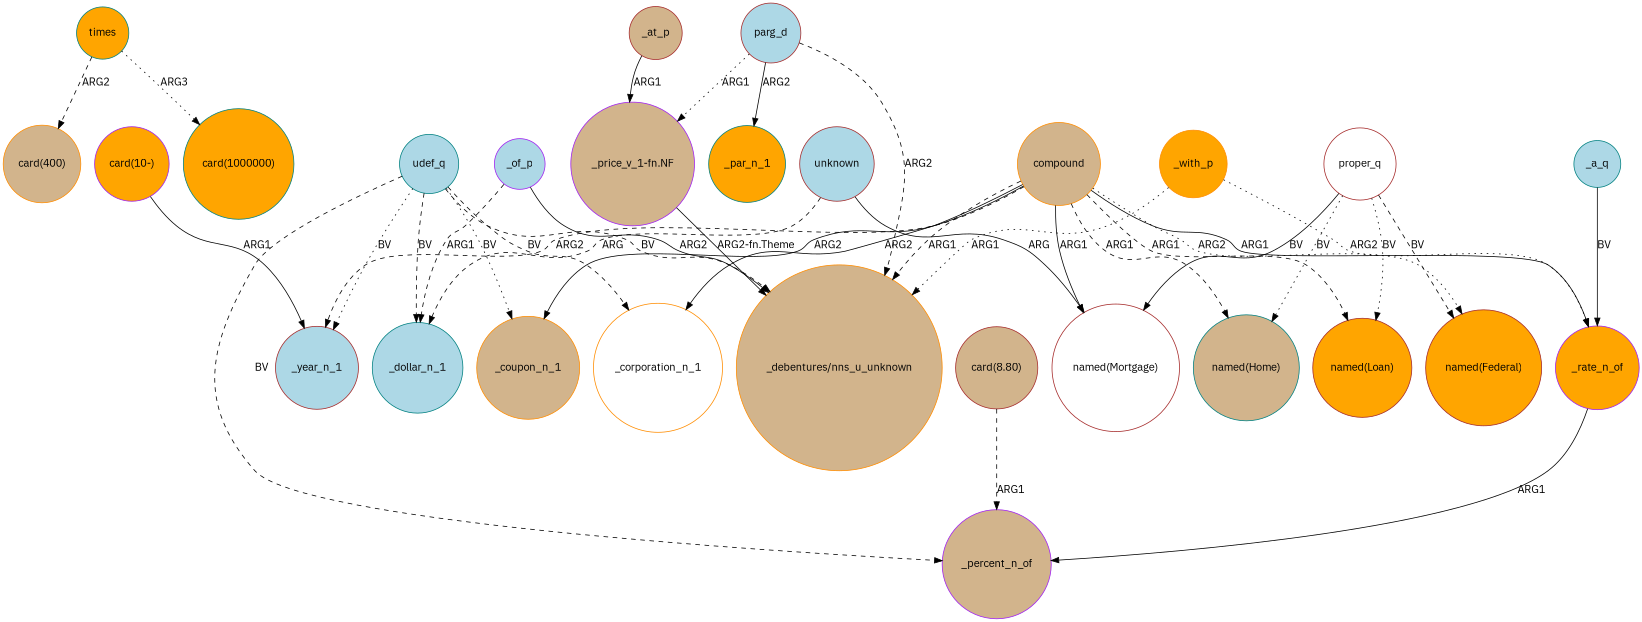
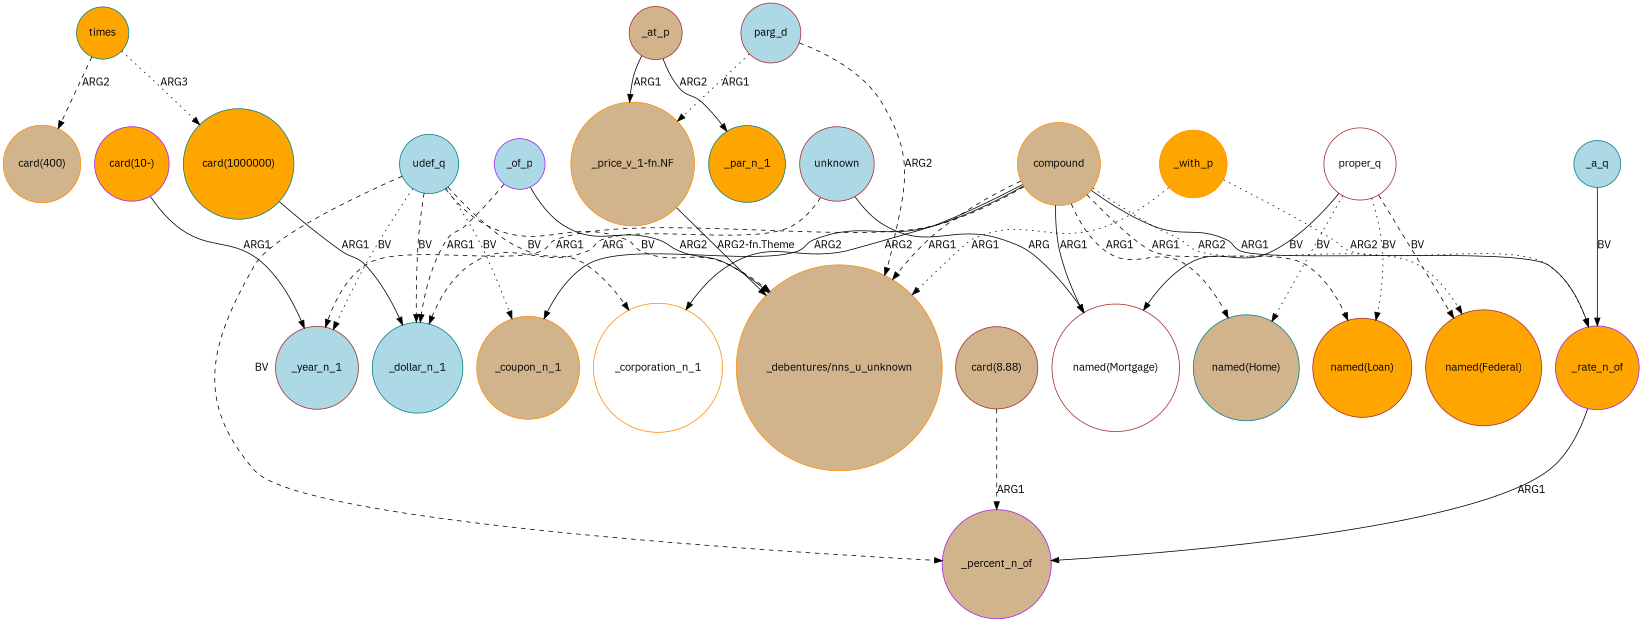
edge "parg_d" -> "_par_n_1": now "_at_p" -> "_par_n_1"
node "_price_v_1-fn.NF": color purple -> darkorange
edge "compound" -> "_year_n_1": label "ARG2" -> "ARG1"
edge "card(1000000)" -> "_dollar_n_1": added, label "ARG1"
node "card(8.80)": label "card(8.80)" -> "card(8.88)"
